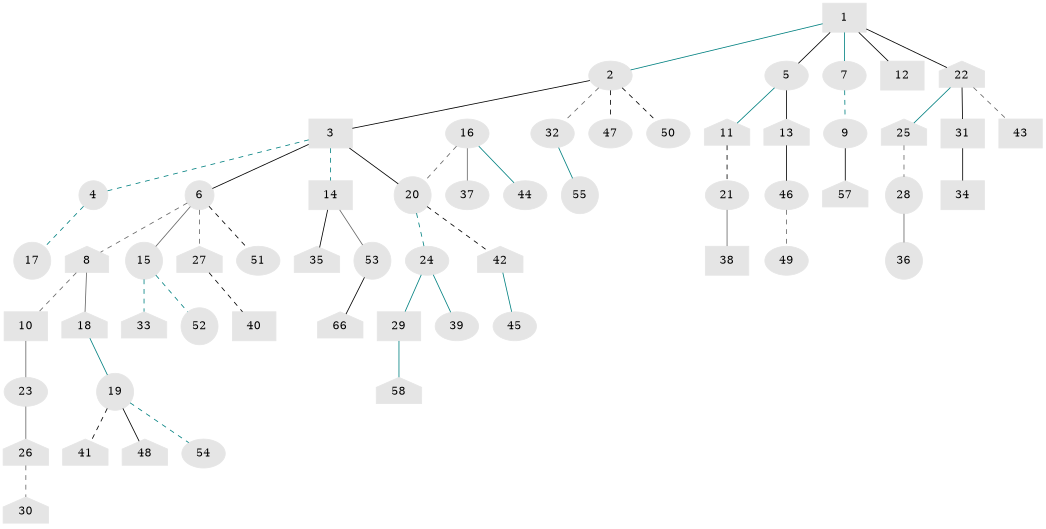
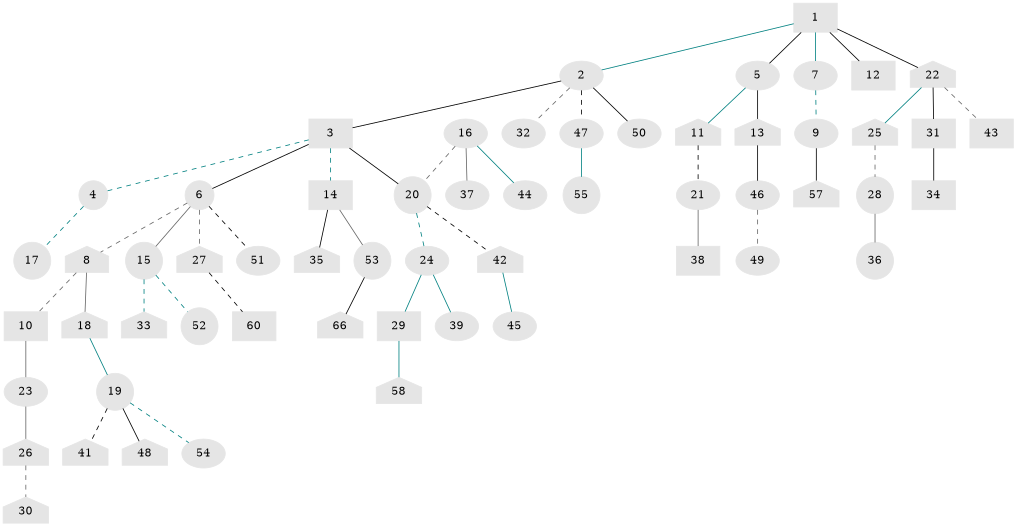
edge "2" -- "50": style dashed -> solid
edge "32" -- "55": now "47" -- "55"
node "40": label "40" -> "60"
